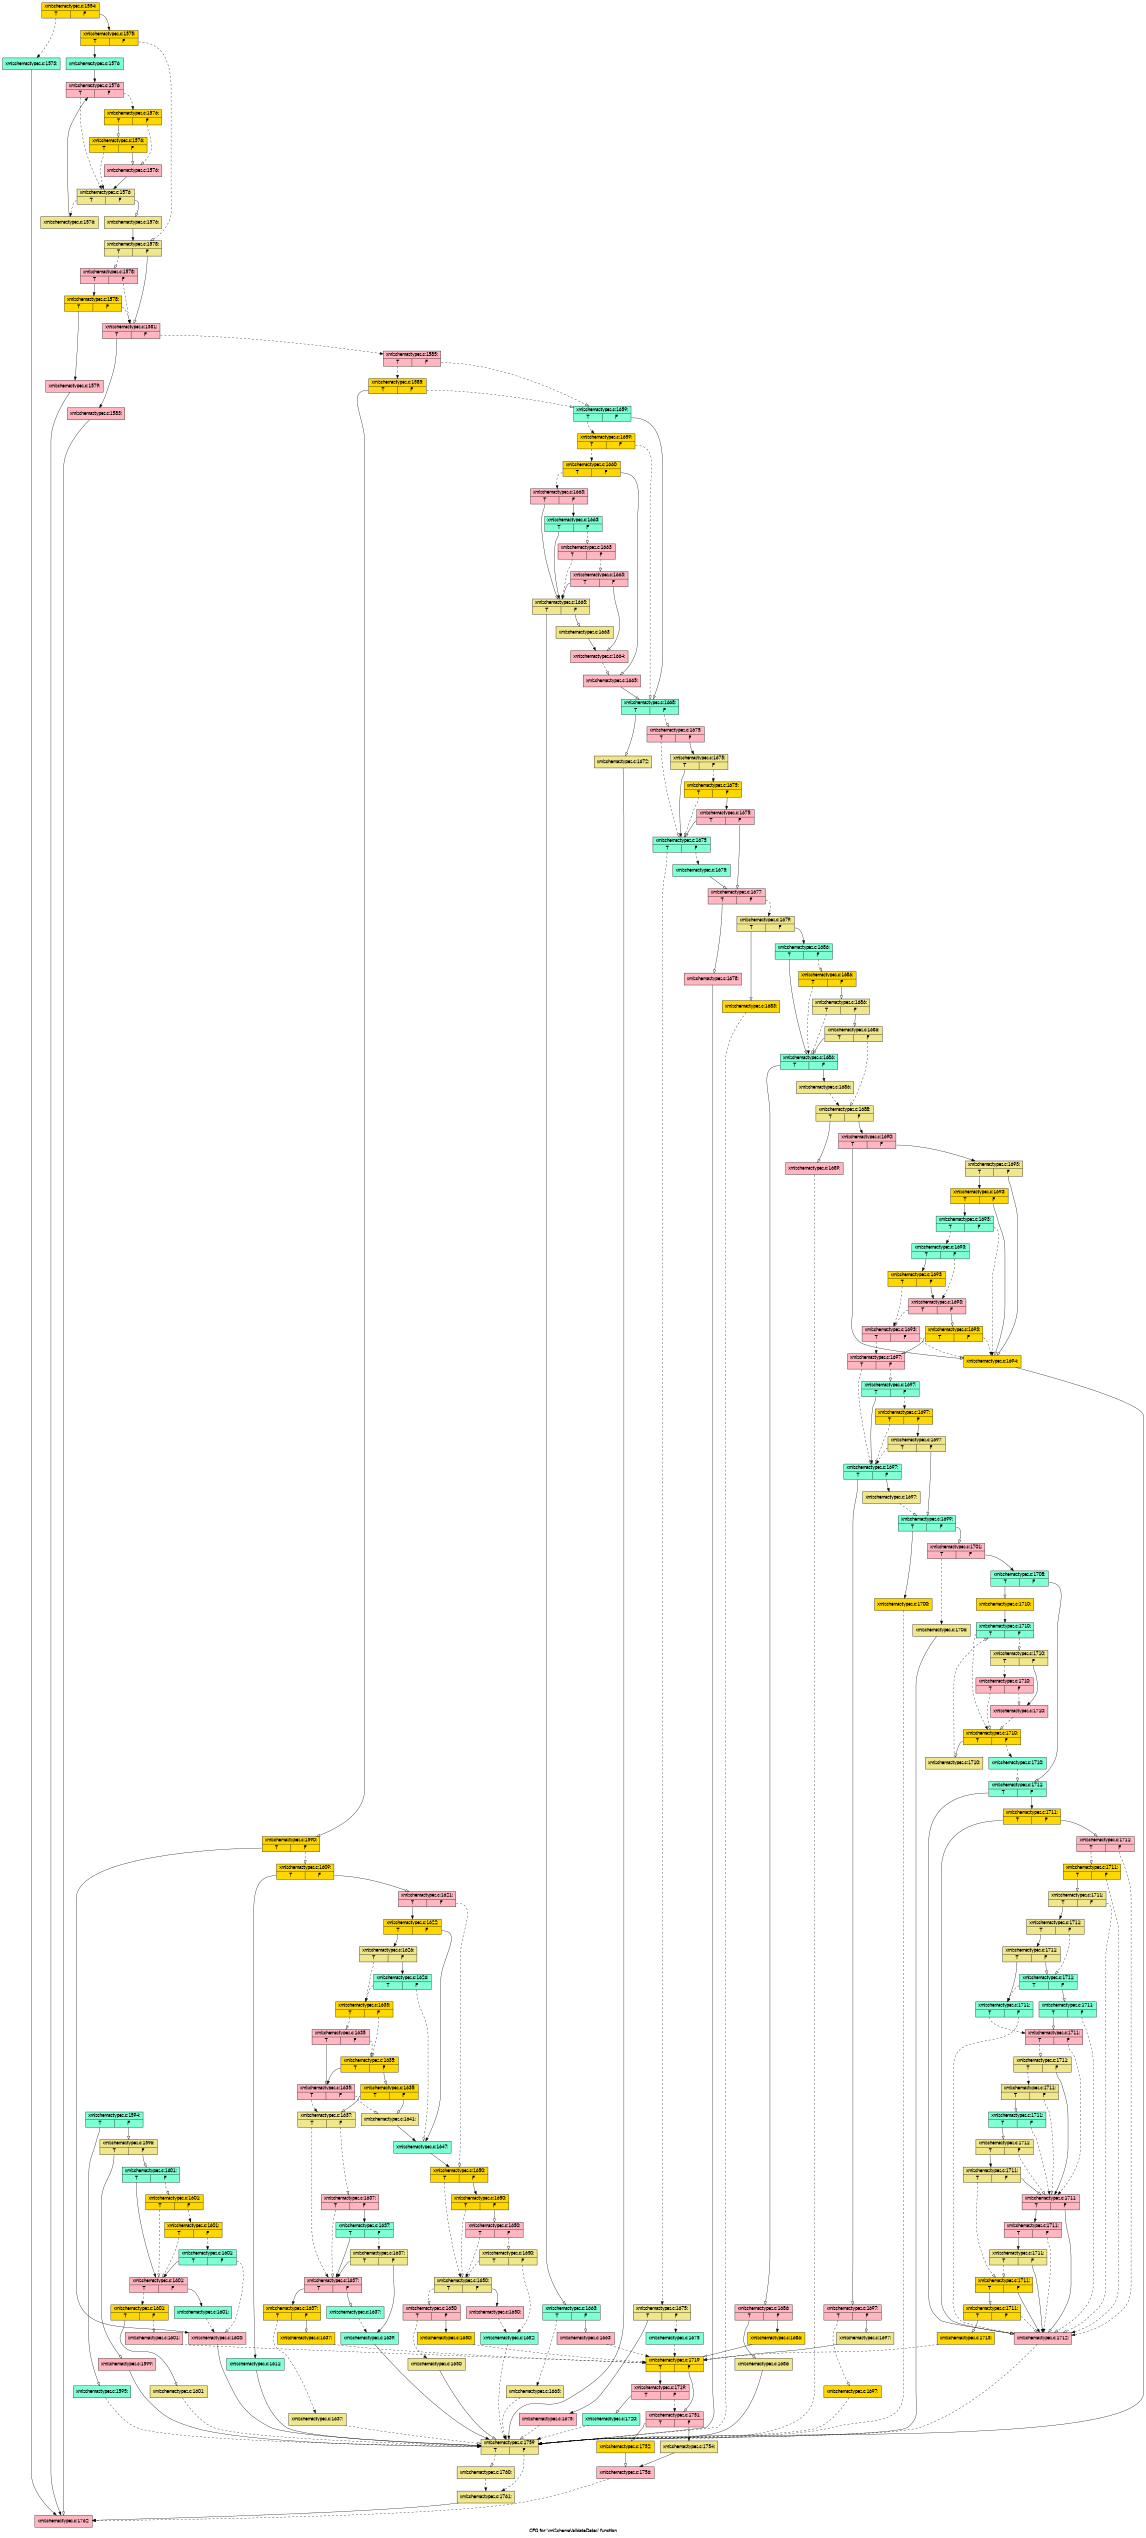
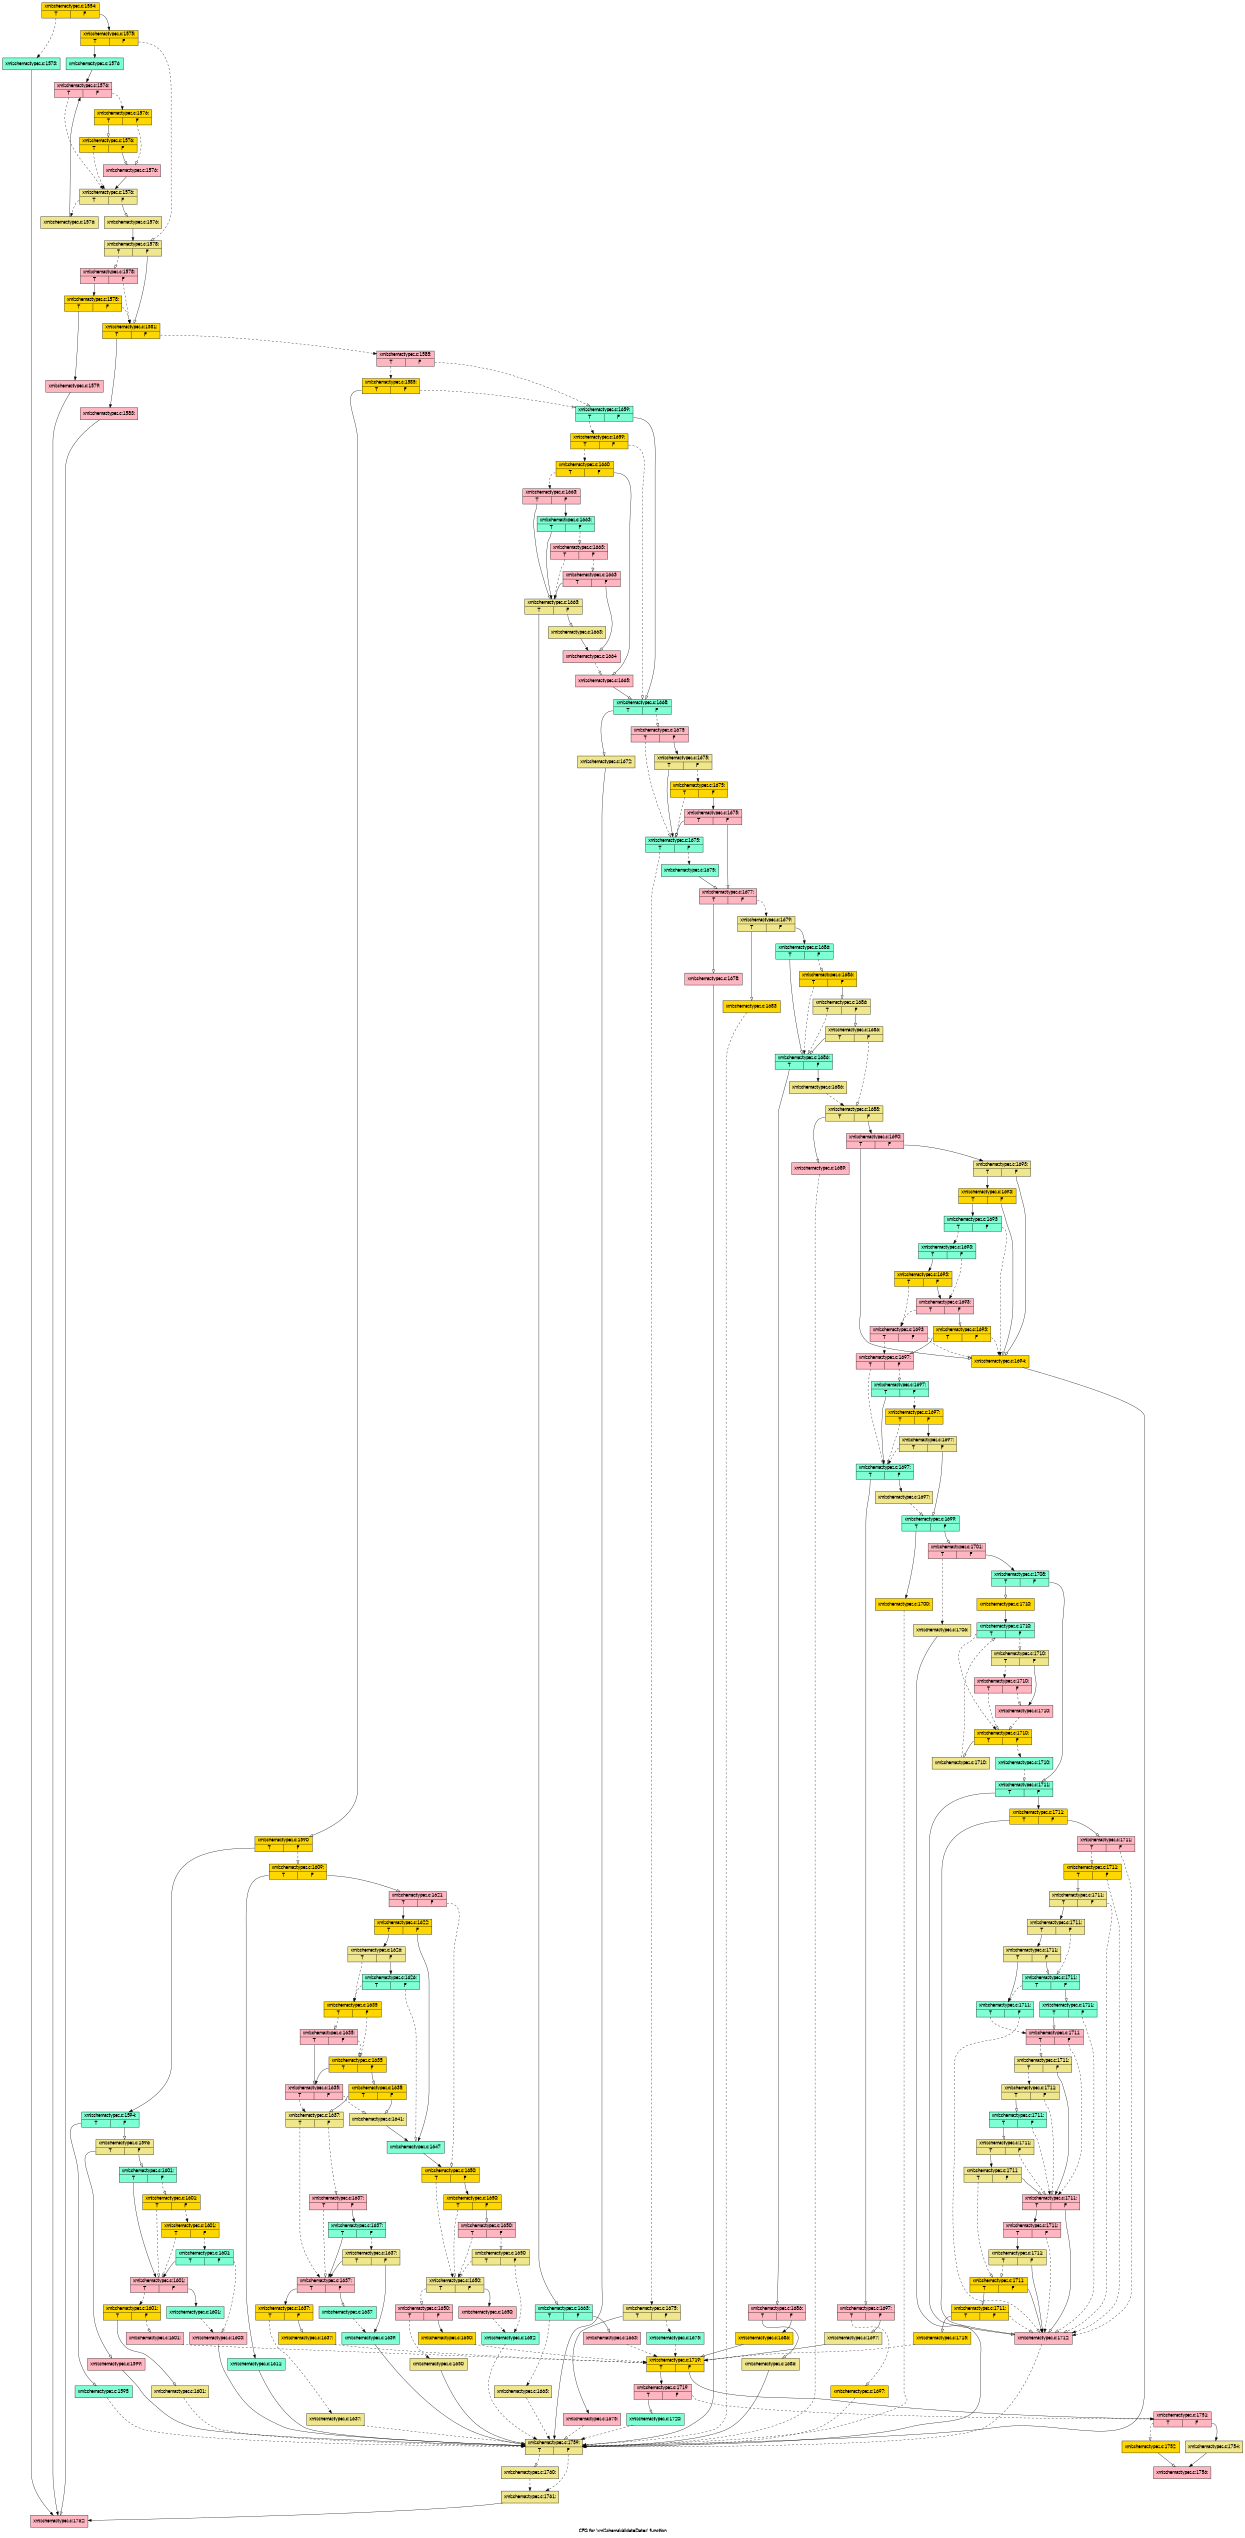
node "xmlschemastypes.c:1581:": fillcolor lightpink -> gold
edge "xmlschemastypes.c:1590:" -> "xmlschemastypes.c:1603:": now "xmlschemastypes.c:1590:" -> "xmlschemastypes.c:1594:"
edge "xmlschemastypes.c:1751:" -> "xmlschemastypes.c:1752:": style solid -> dashed
edge "xmlschemastypes.c:1756:" -> "xmlschemastypes.c:1762:": removed
